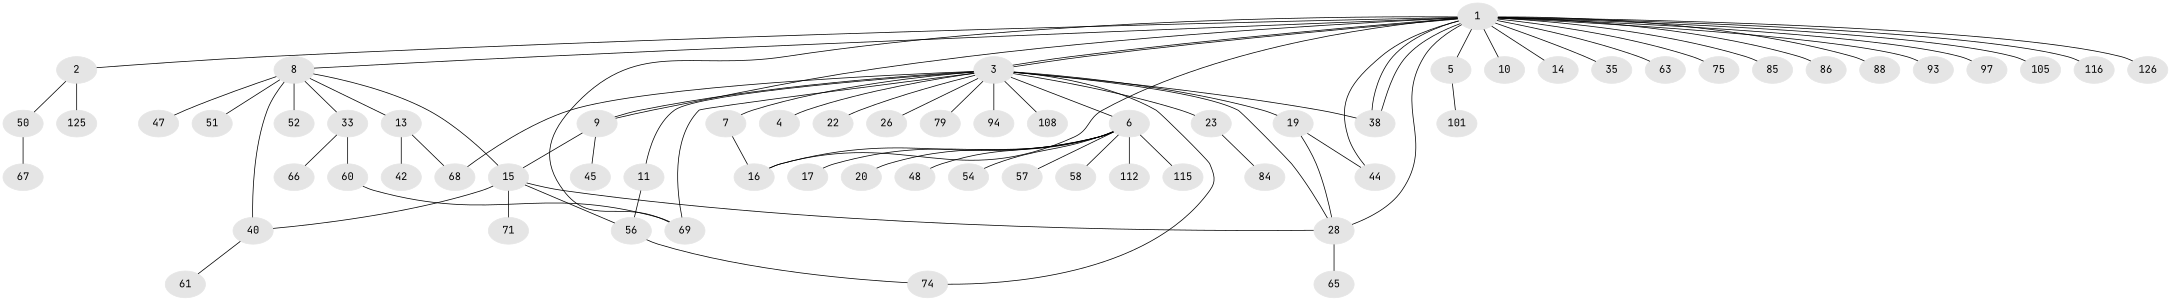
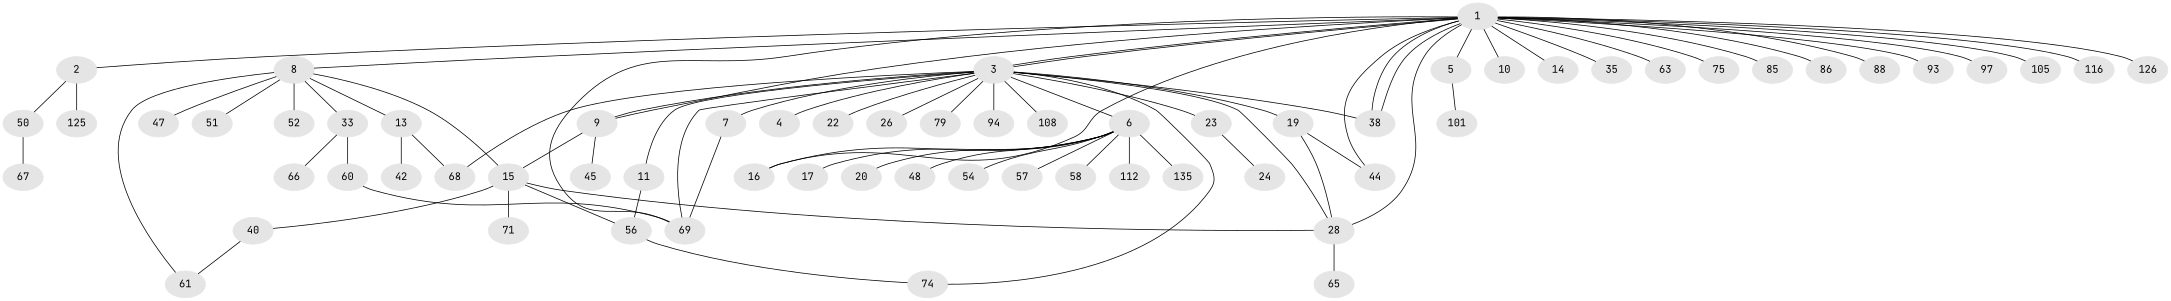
edge "8" -- "40": now "8" -- "61"
edge "7" -- "16": now "7" -- "69"
node "115": label "115" -> "135"
node "84": label "84" -> "24"
